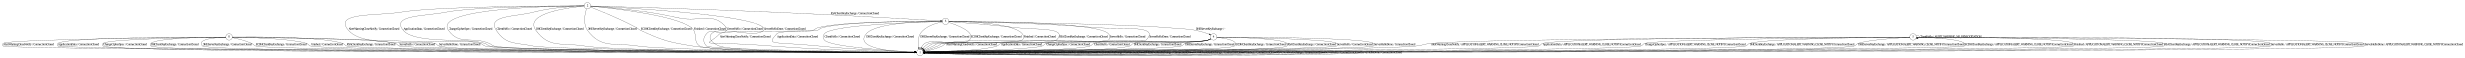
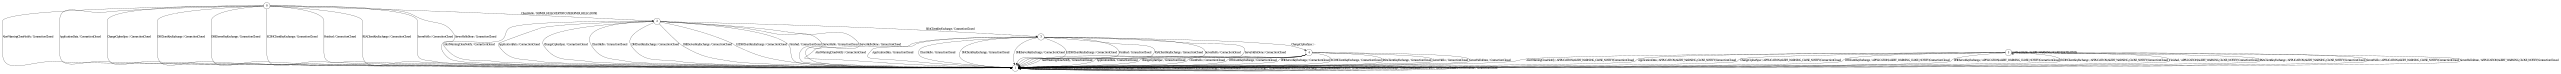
edge "0" -> "2": added, label "ClientHello / SERVER_HELLO|CERTIFICATE|SERVER_HELLO_DONE"
edge "3" -> "4": label "DHEServerKeyExchange / -" -> "ChangeCipherSpec / -"
